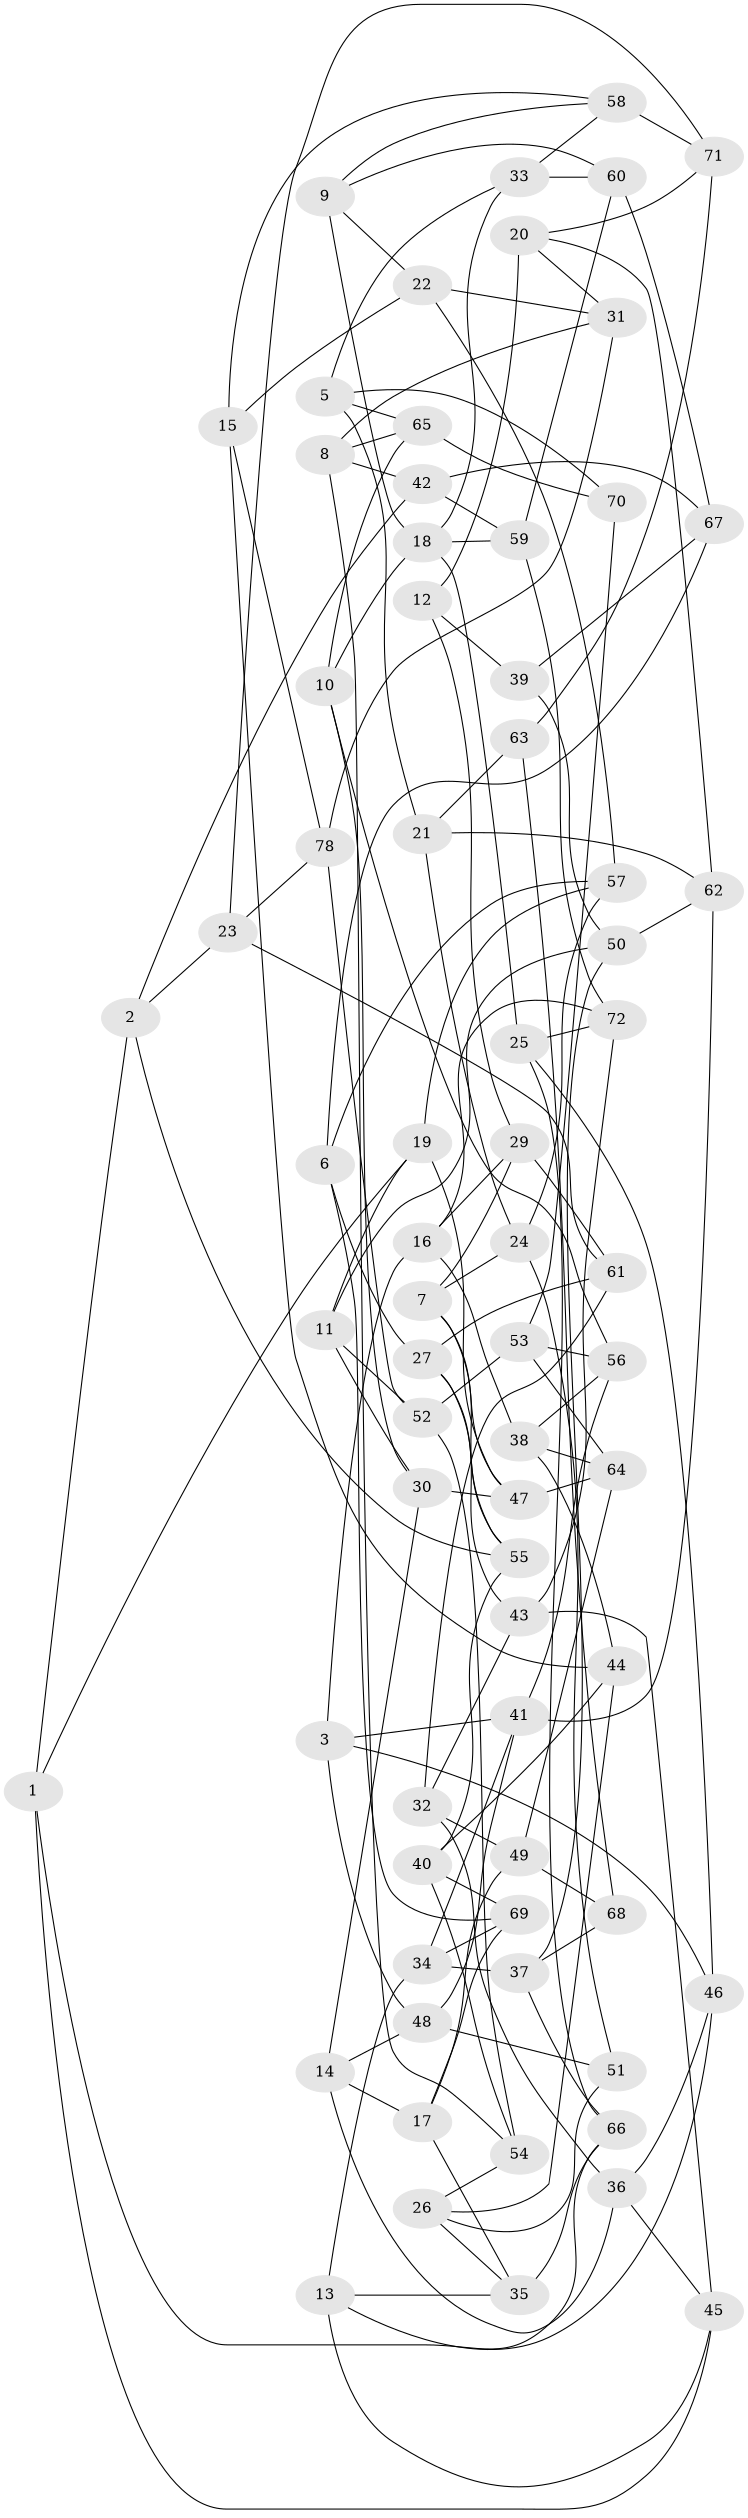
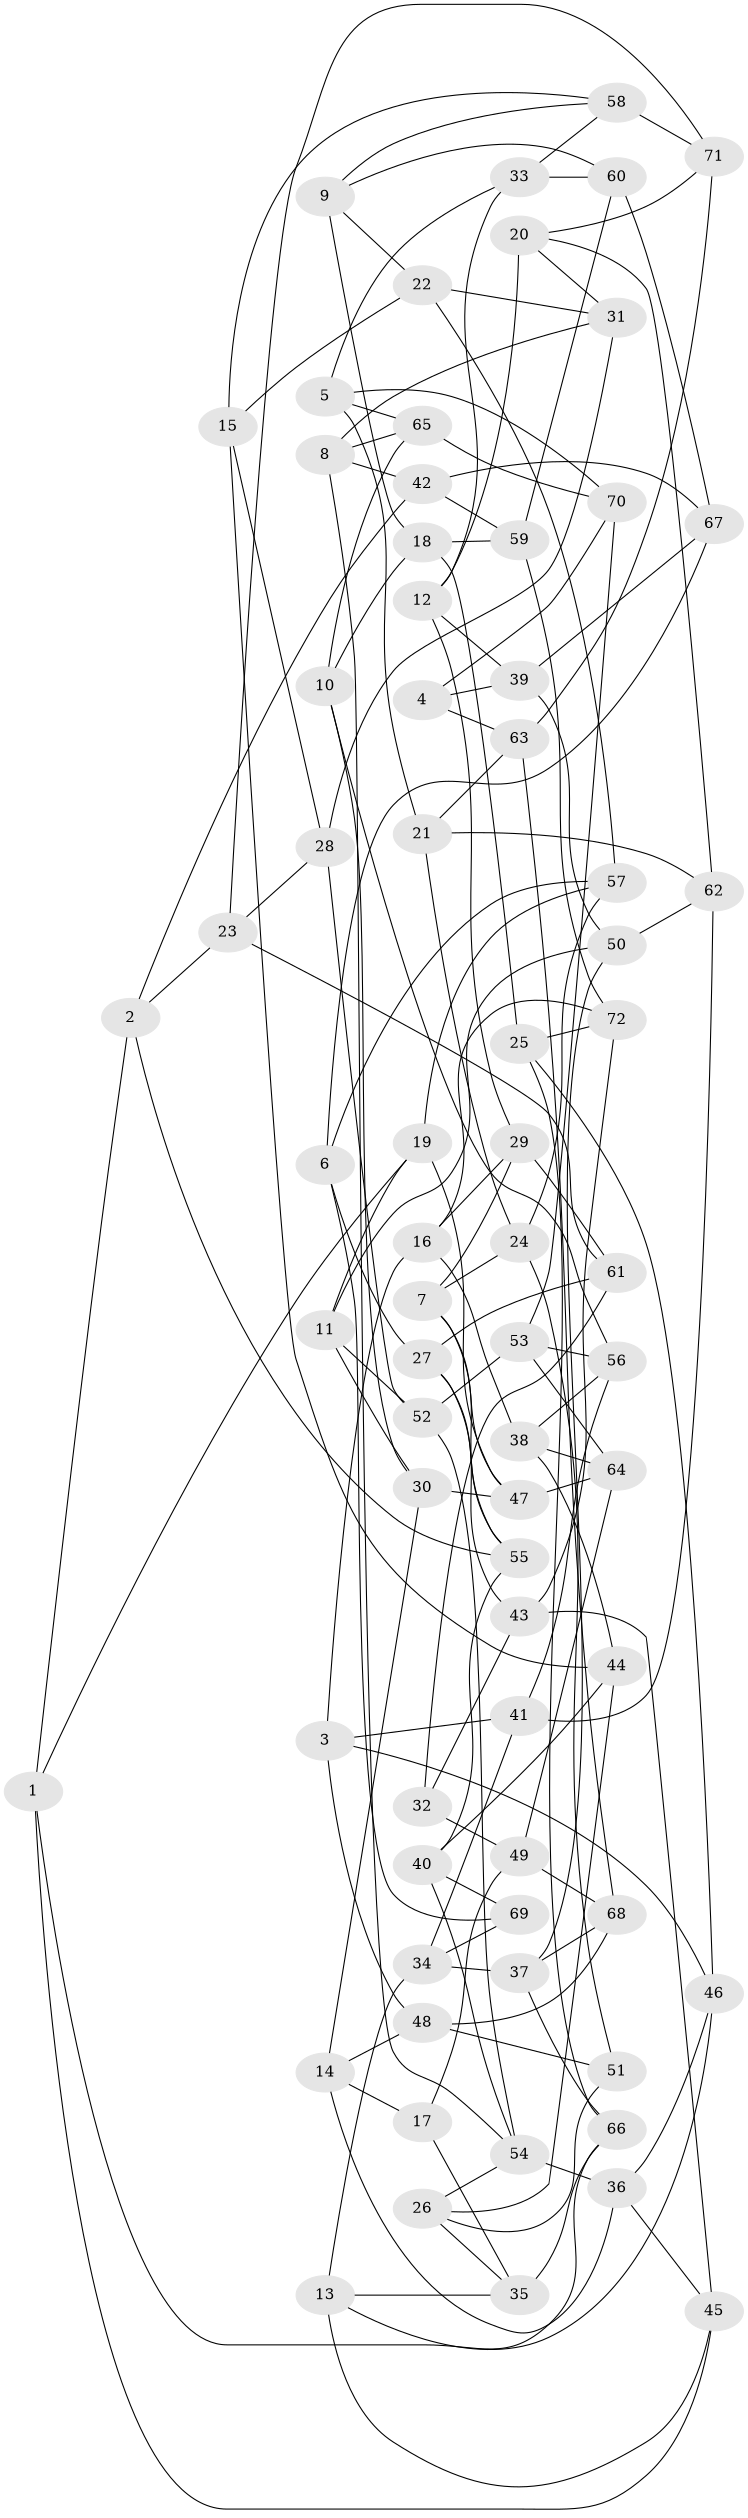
edge "33" -- "18": now "33" -- "12"
node "4": added
node "78": label "78" -> "28"
edge "41" -- "48": now "68" -- "48"
edge "69" -- "17": removed
edge "32" -- "36": now "54" -- "36"
